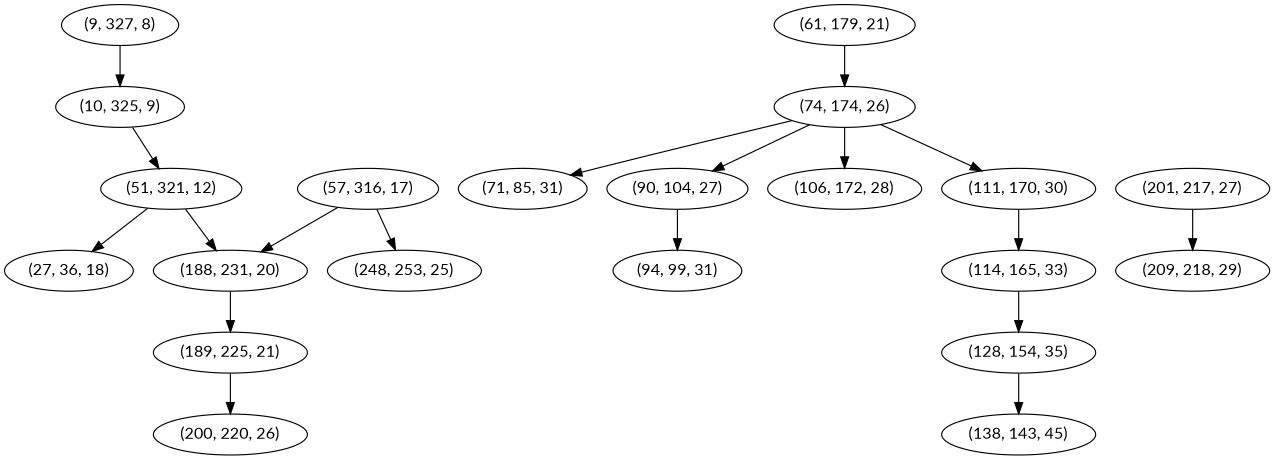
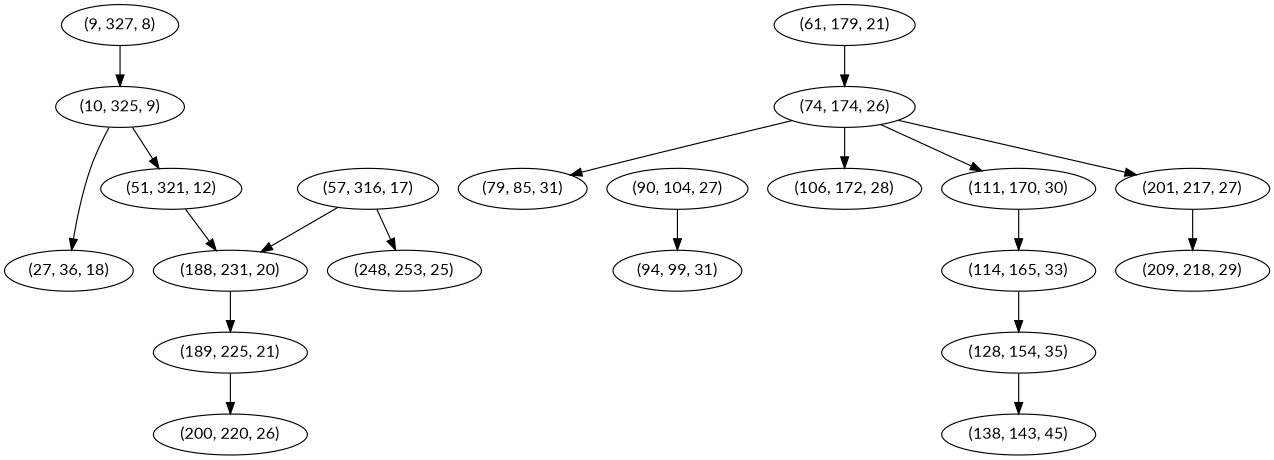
edge "(74, 174, 26)" -> "(90, 104, 27)": now "(74, 174, 26)" -> "(201, 217, 27)"
node "(71, 85, 31)": label "(71, 85, 31)" -> "(79, 85, 31)"
edge "(51, 321, 12)" -> "(27, 36, 18)": now "(10, 325, 9)" -> "(27, 36, 18)"
